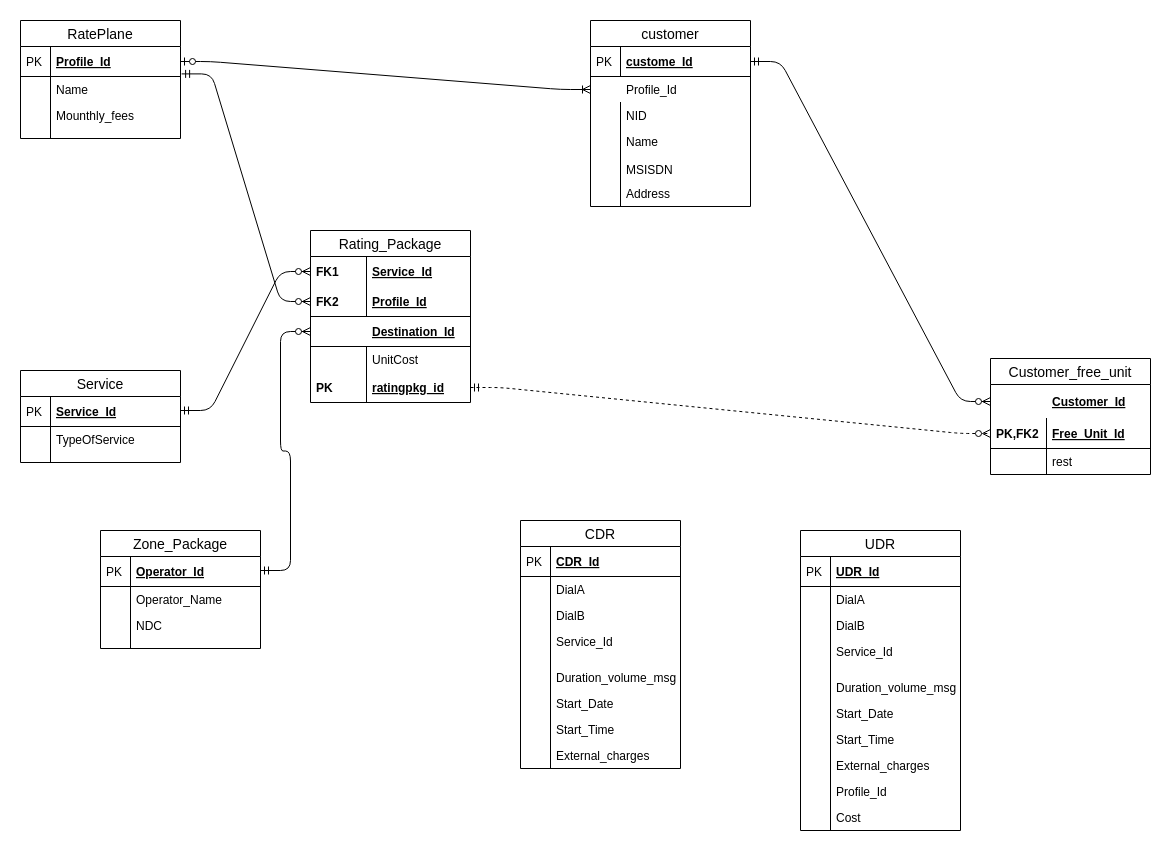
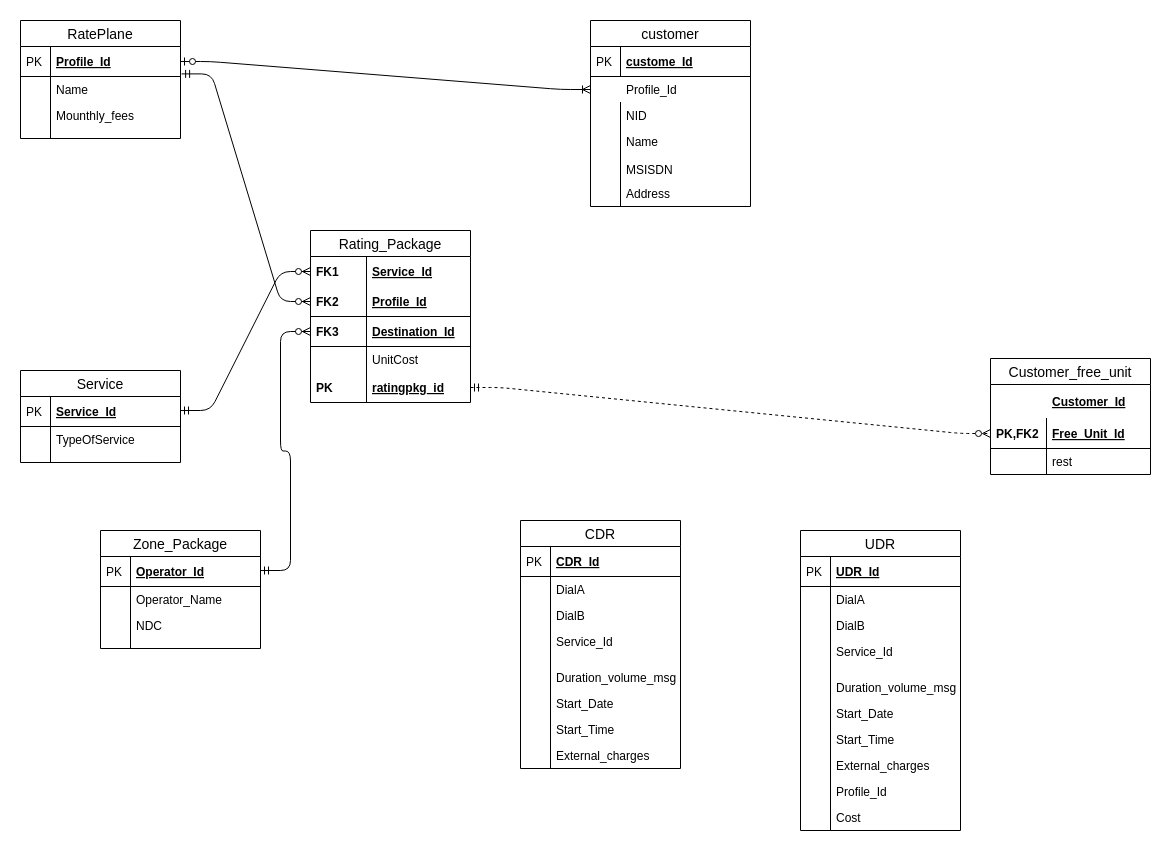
edge "custome_Id" -- "Customer_Id": removed
node "FK3": added
